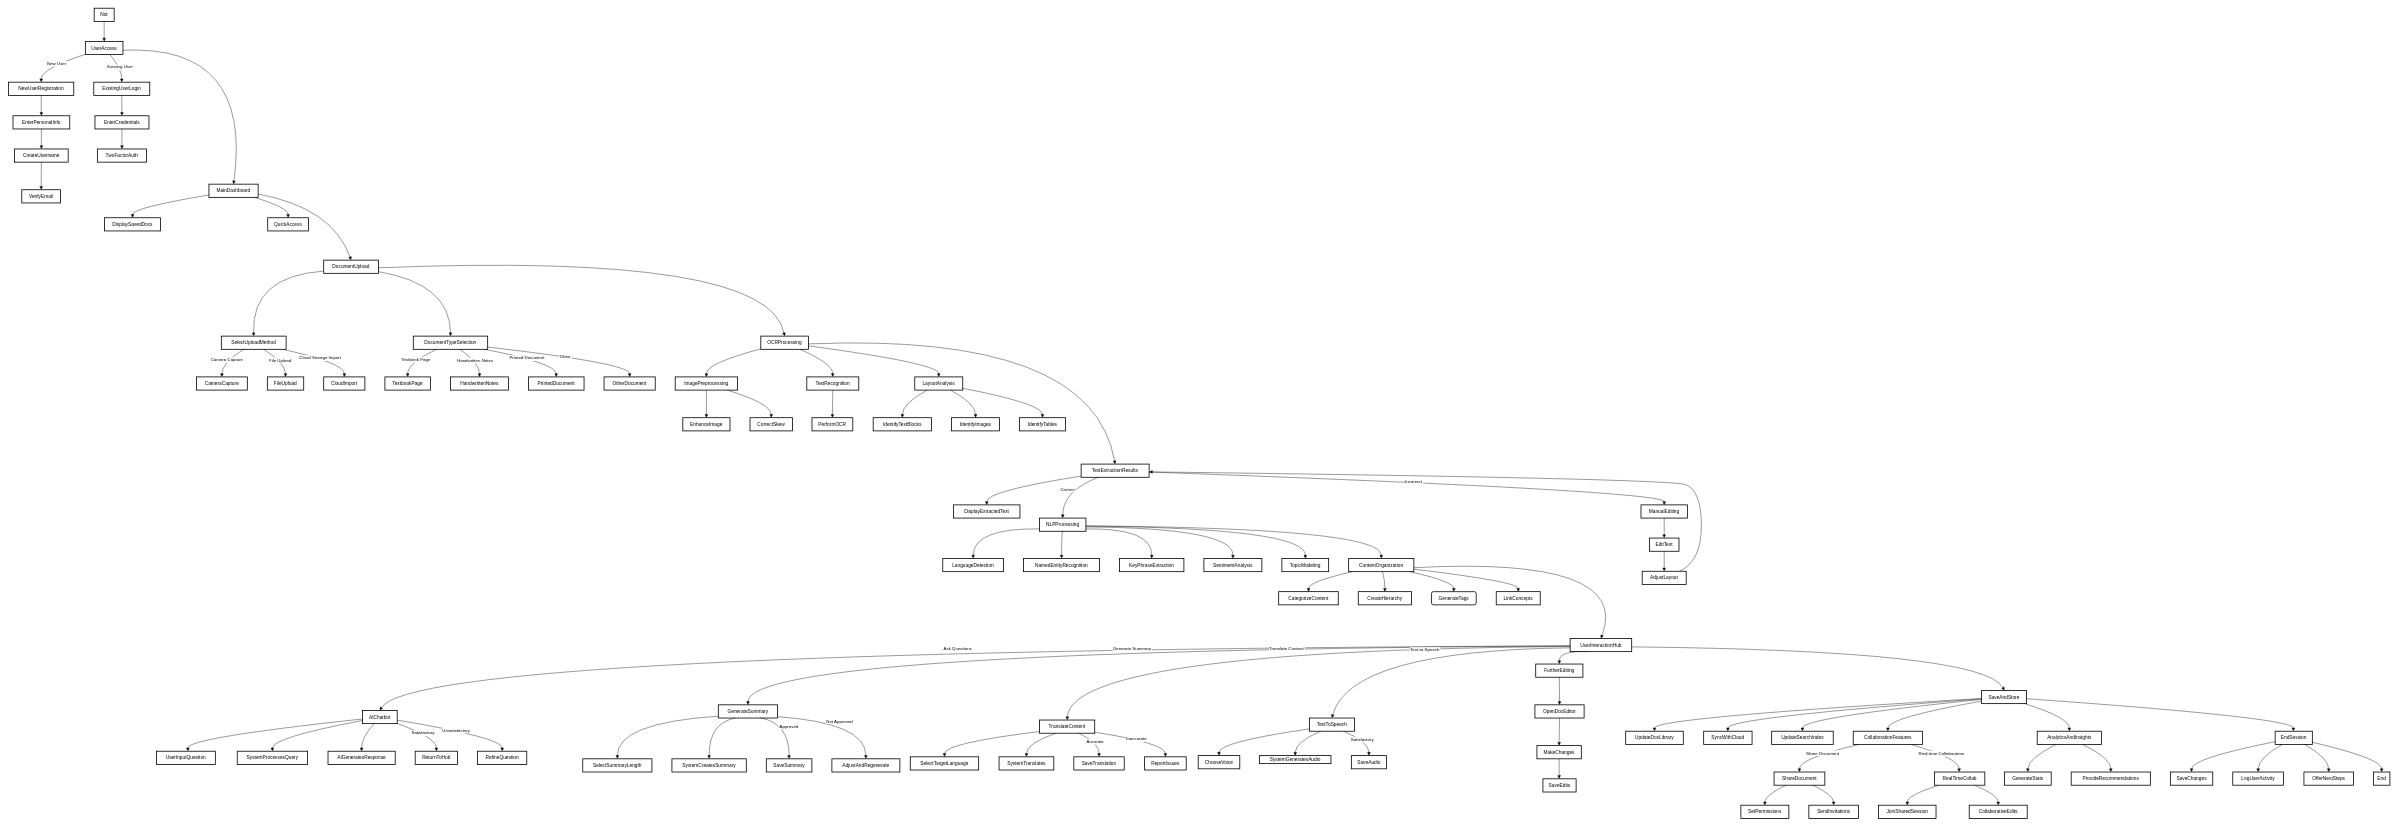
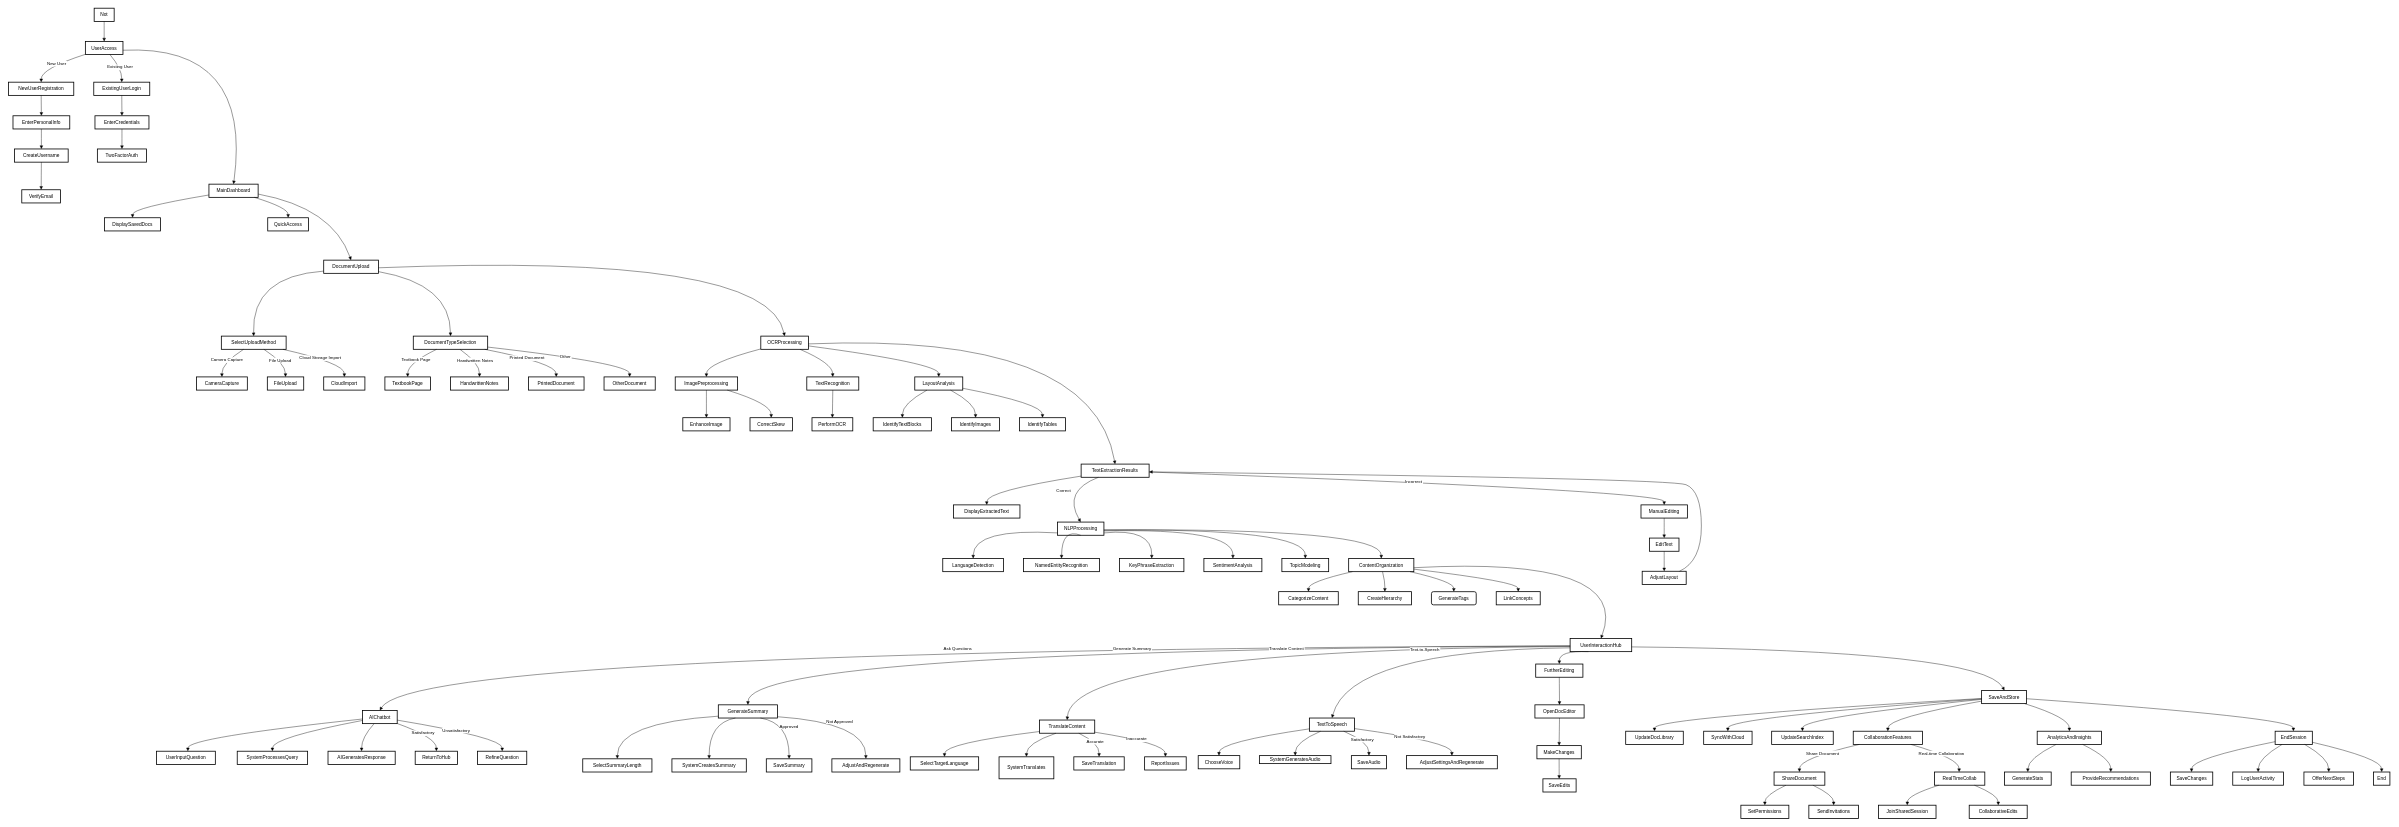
node "NLPProcessing": moved (1063, 525) -> (1081, 529)
edge "TextToSpeech" -> "AdjustSettingsAndRegenerate": added, label "Not Satisfactory"
node "AdjustSettingsAndRegenerate": added
node "SystemTranslates": size 55x13 -> 55x22
